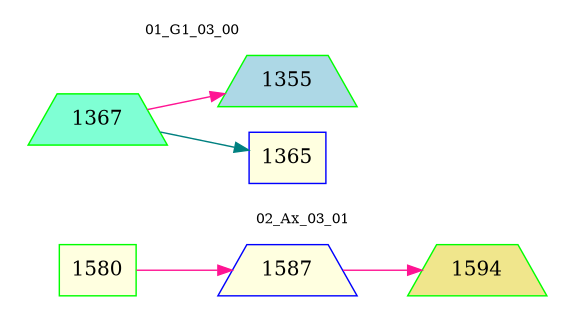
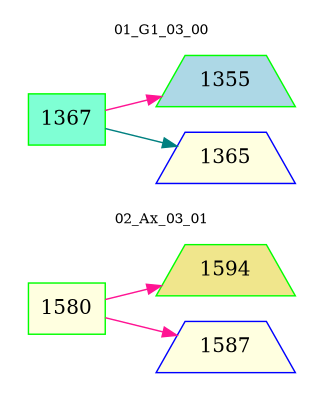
node "1367": shape trapezium -> box
node "1365": shape box -> trapezium
edge "1587" -> "1594": now "1580" -> "1594"
